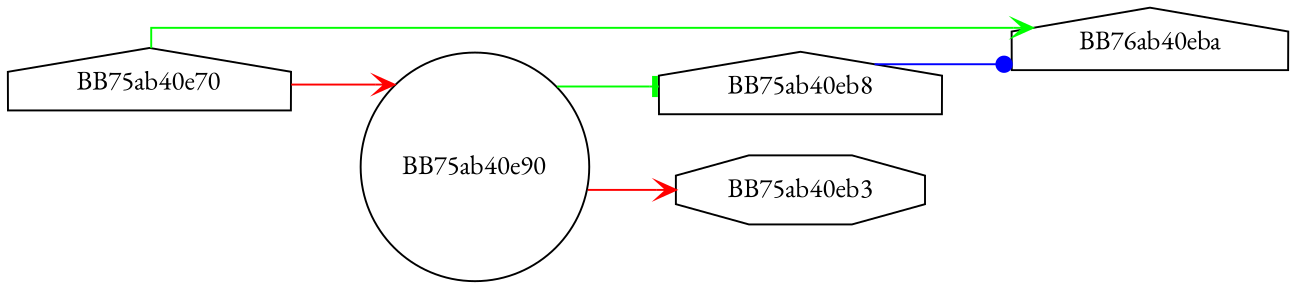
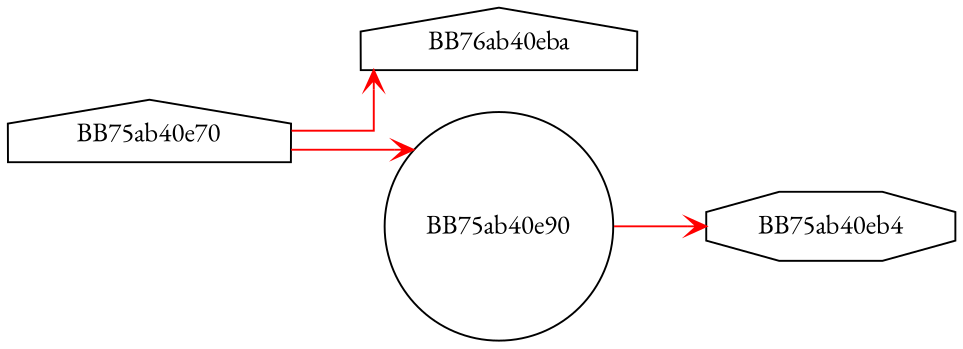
edge "BB75ab40e70" -> "BB76ab40eba": color green -> red
node "BB75ab40eb8": removed
node "BB75ab40eb3": label "BB75ab40eb3" -> "BB75ab40eb4"
